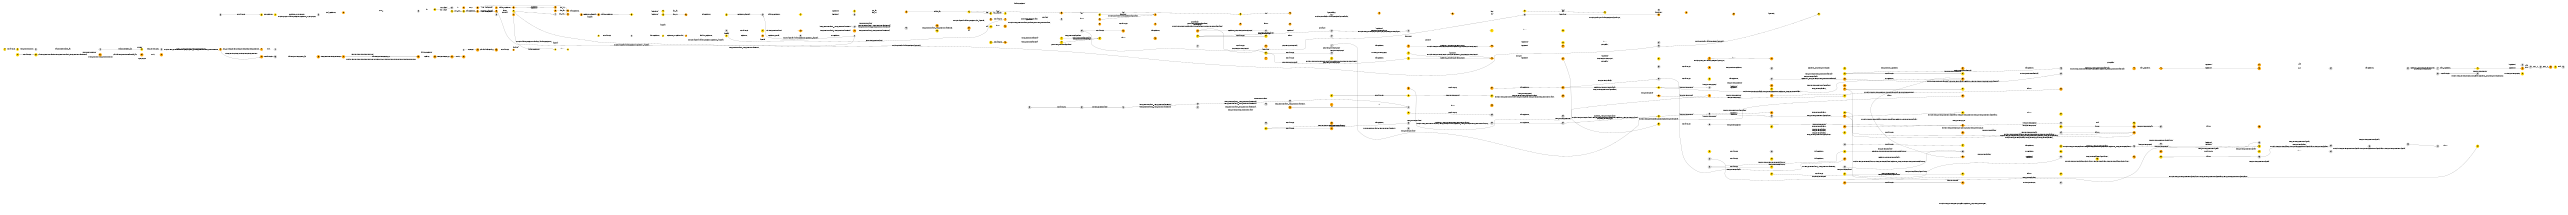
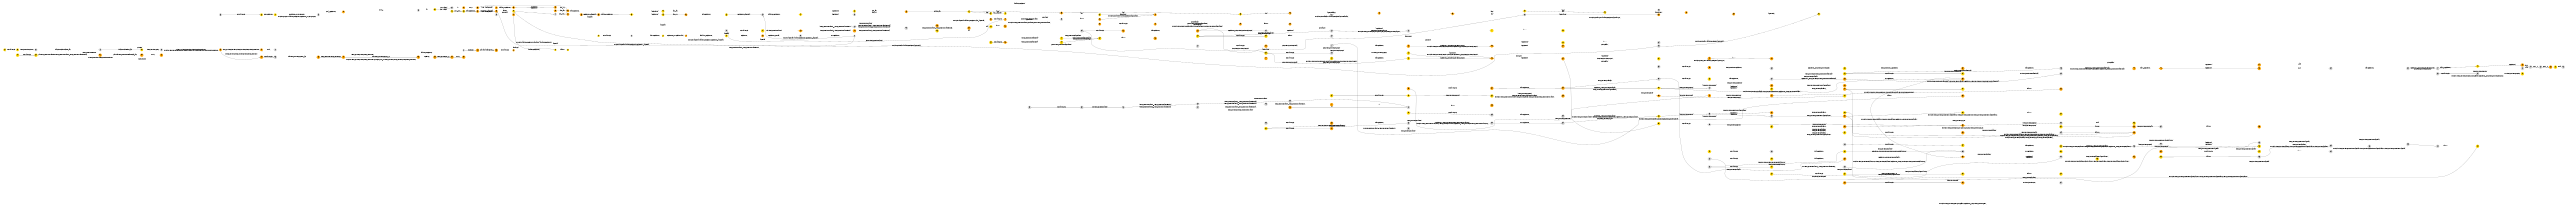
edge "N148 7" -> "N151 5": removed, label "[!(__CPAchecker_TMP_2)]"
